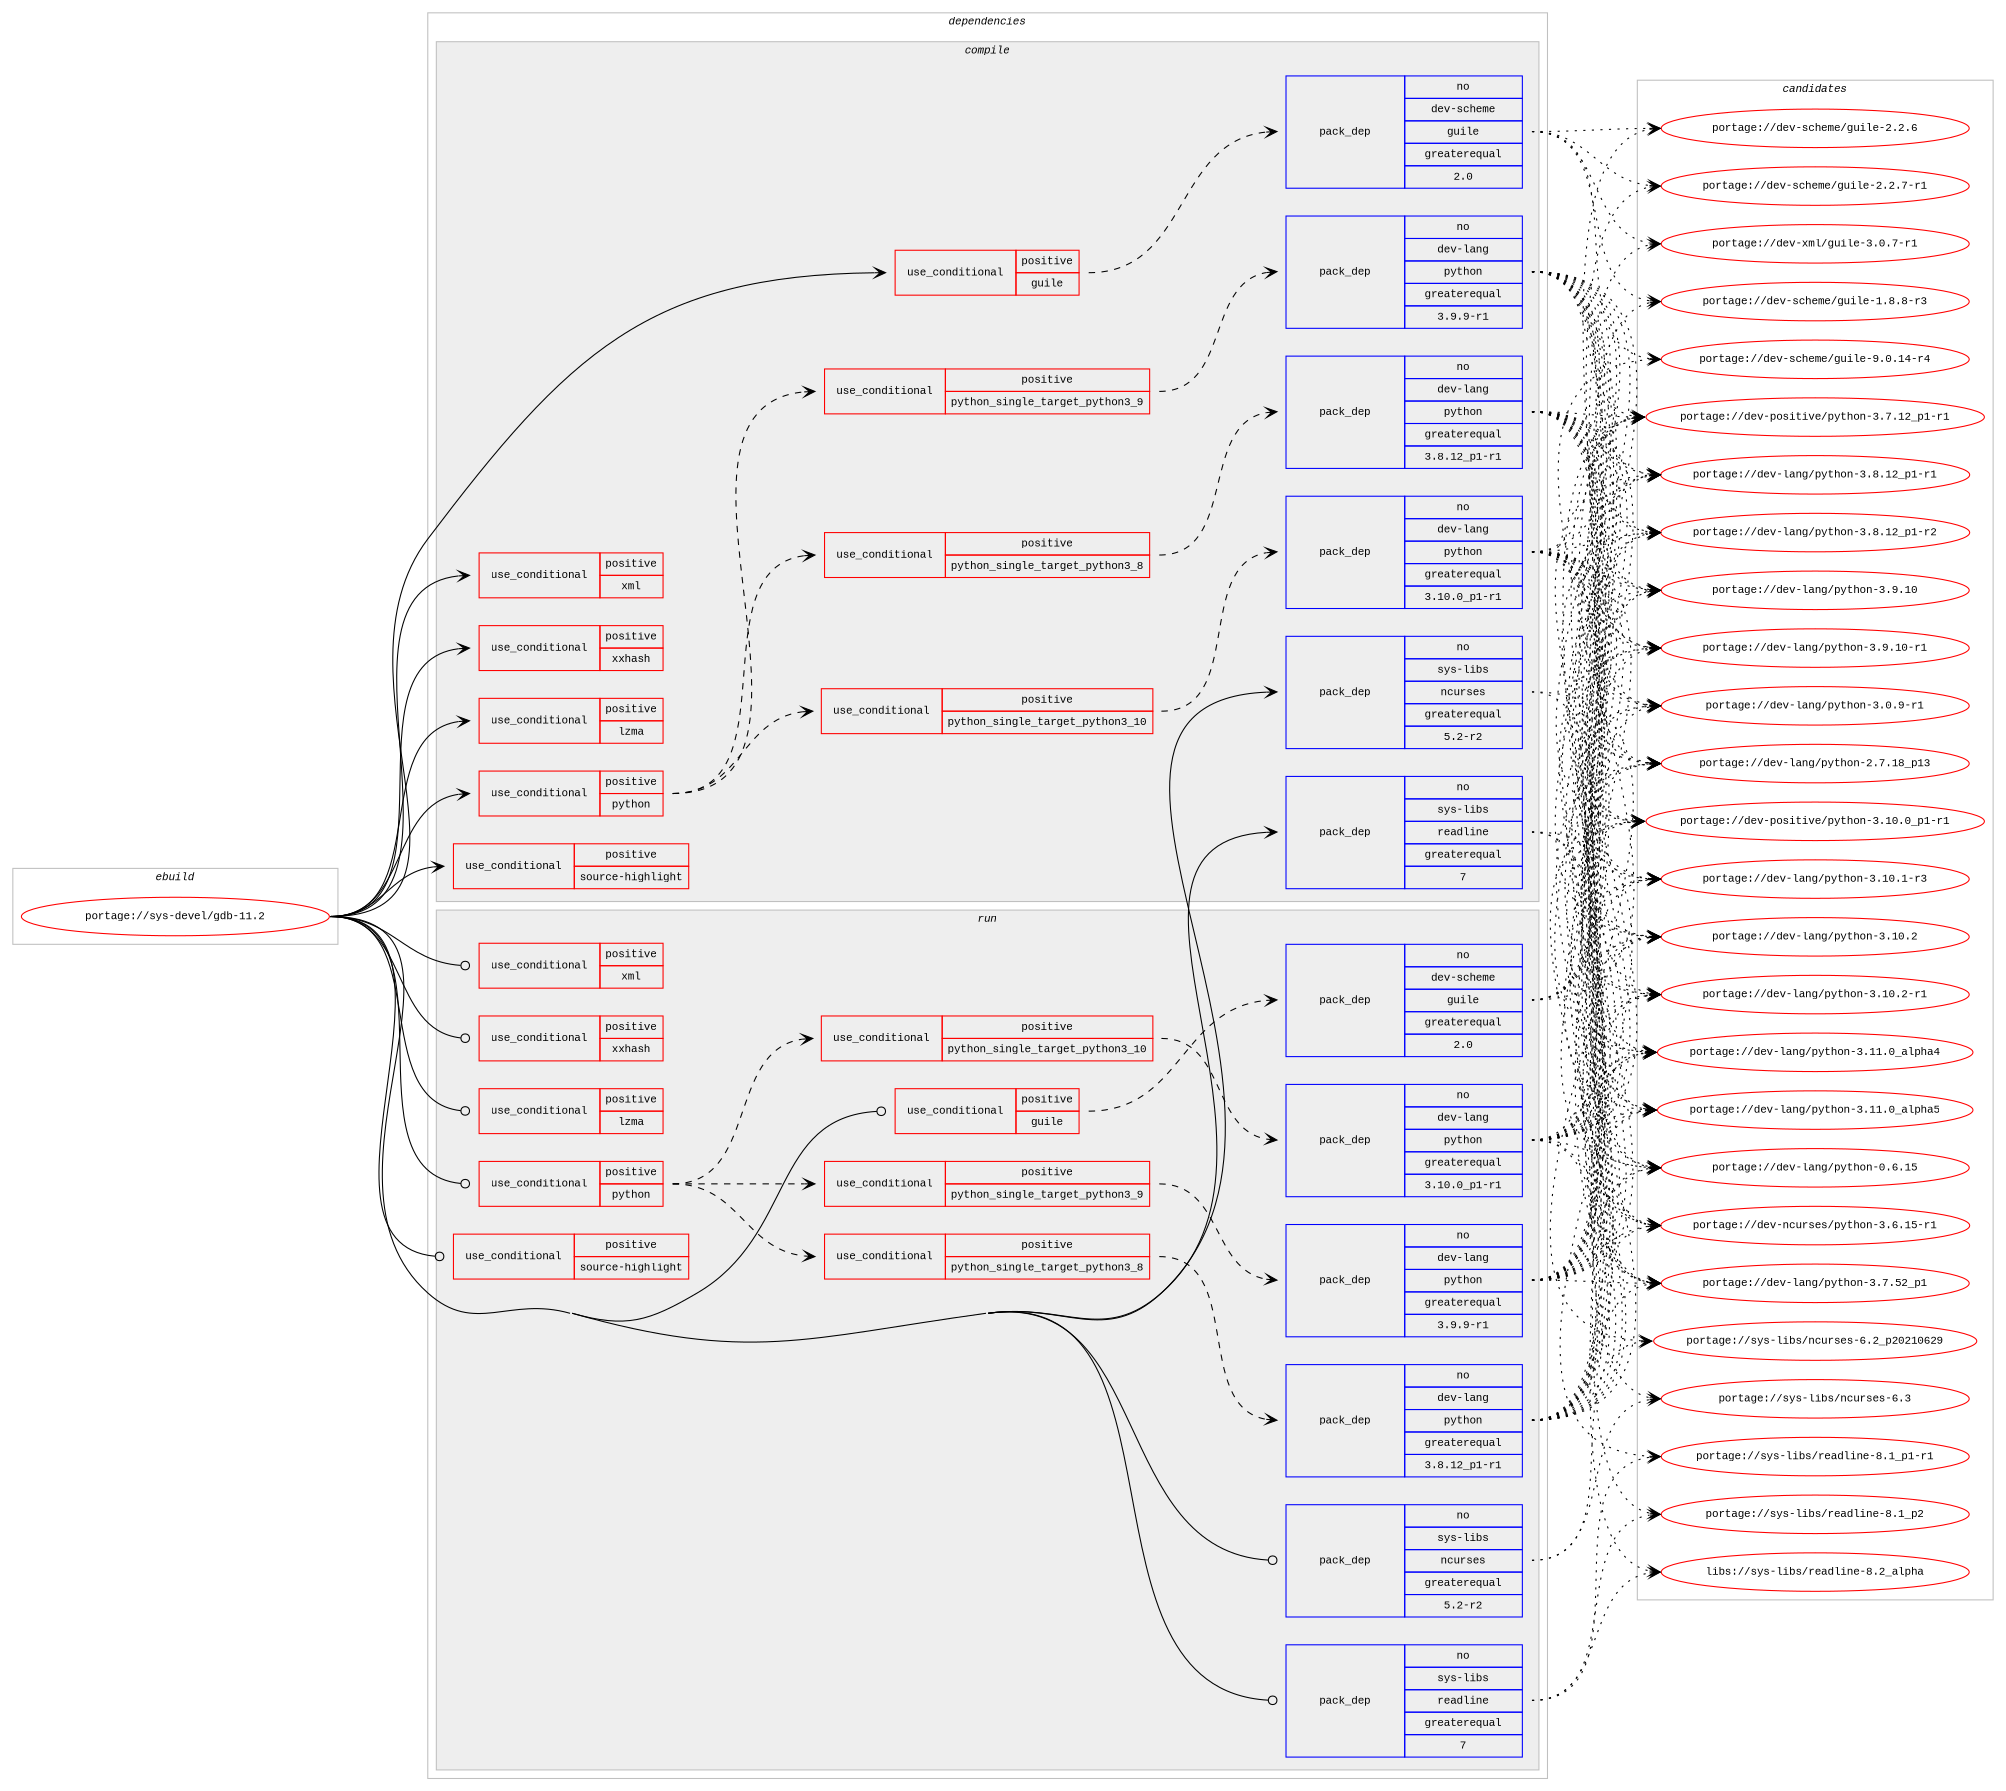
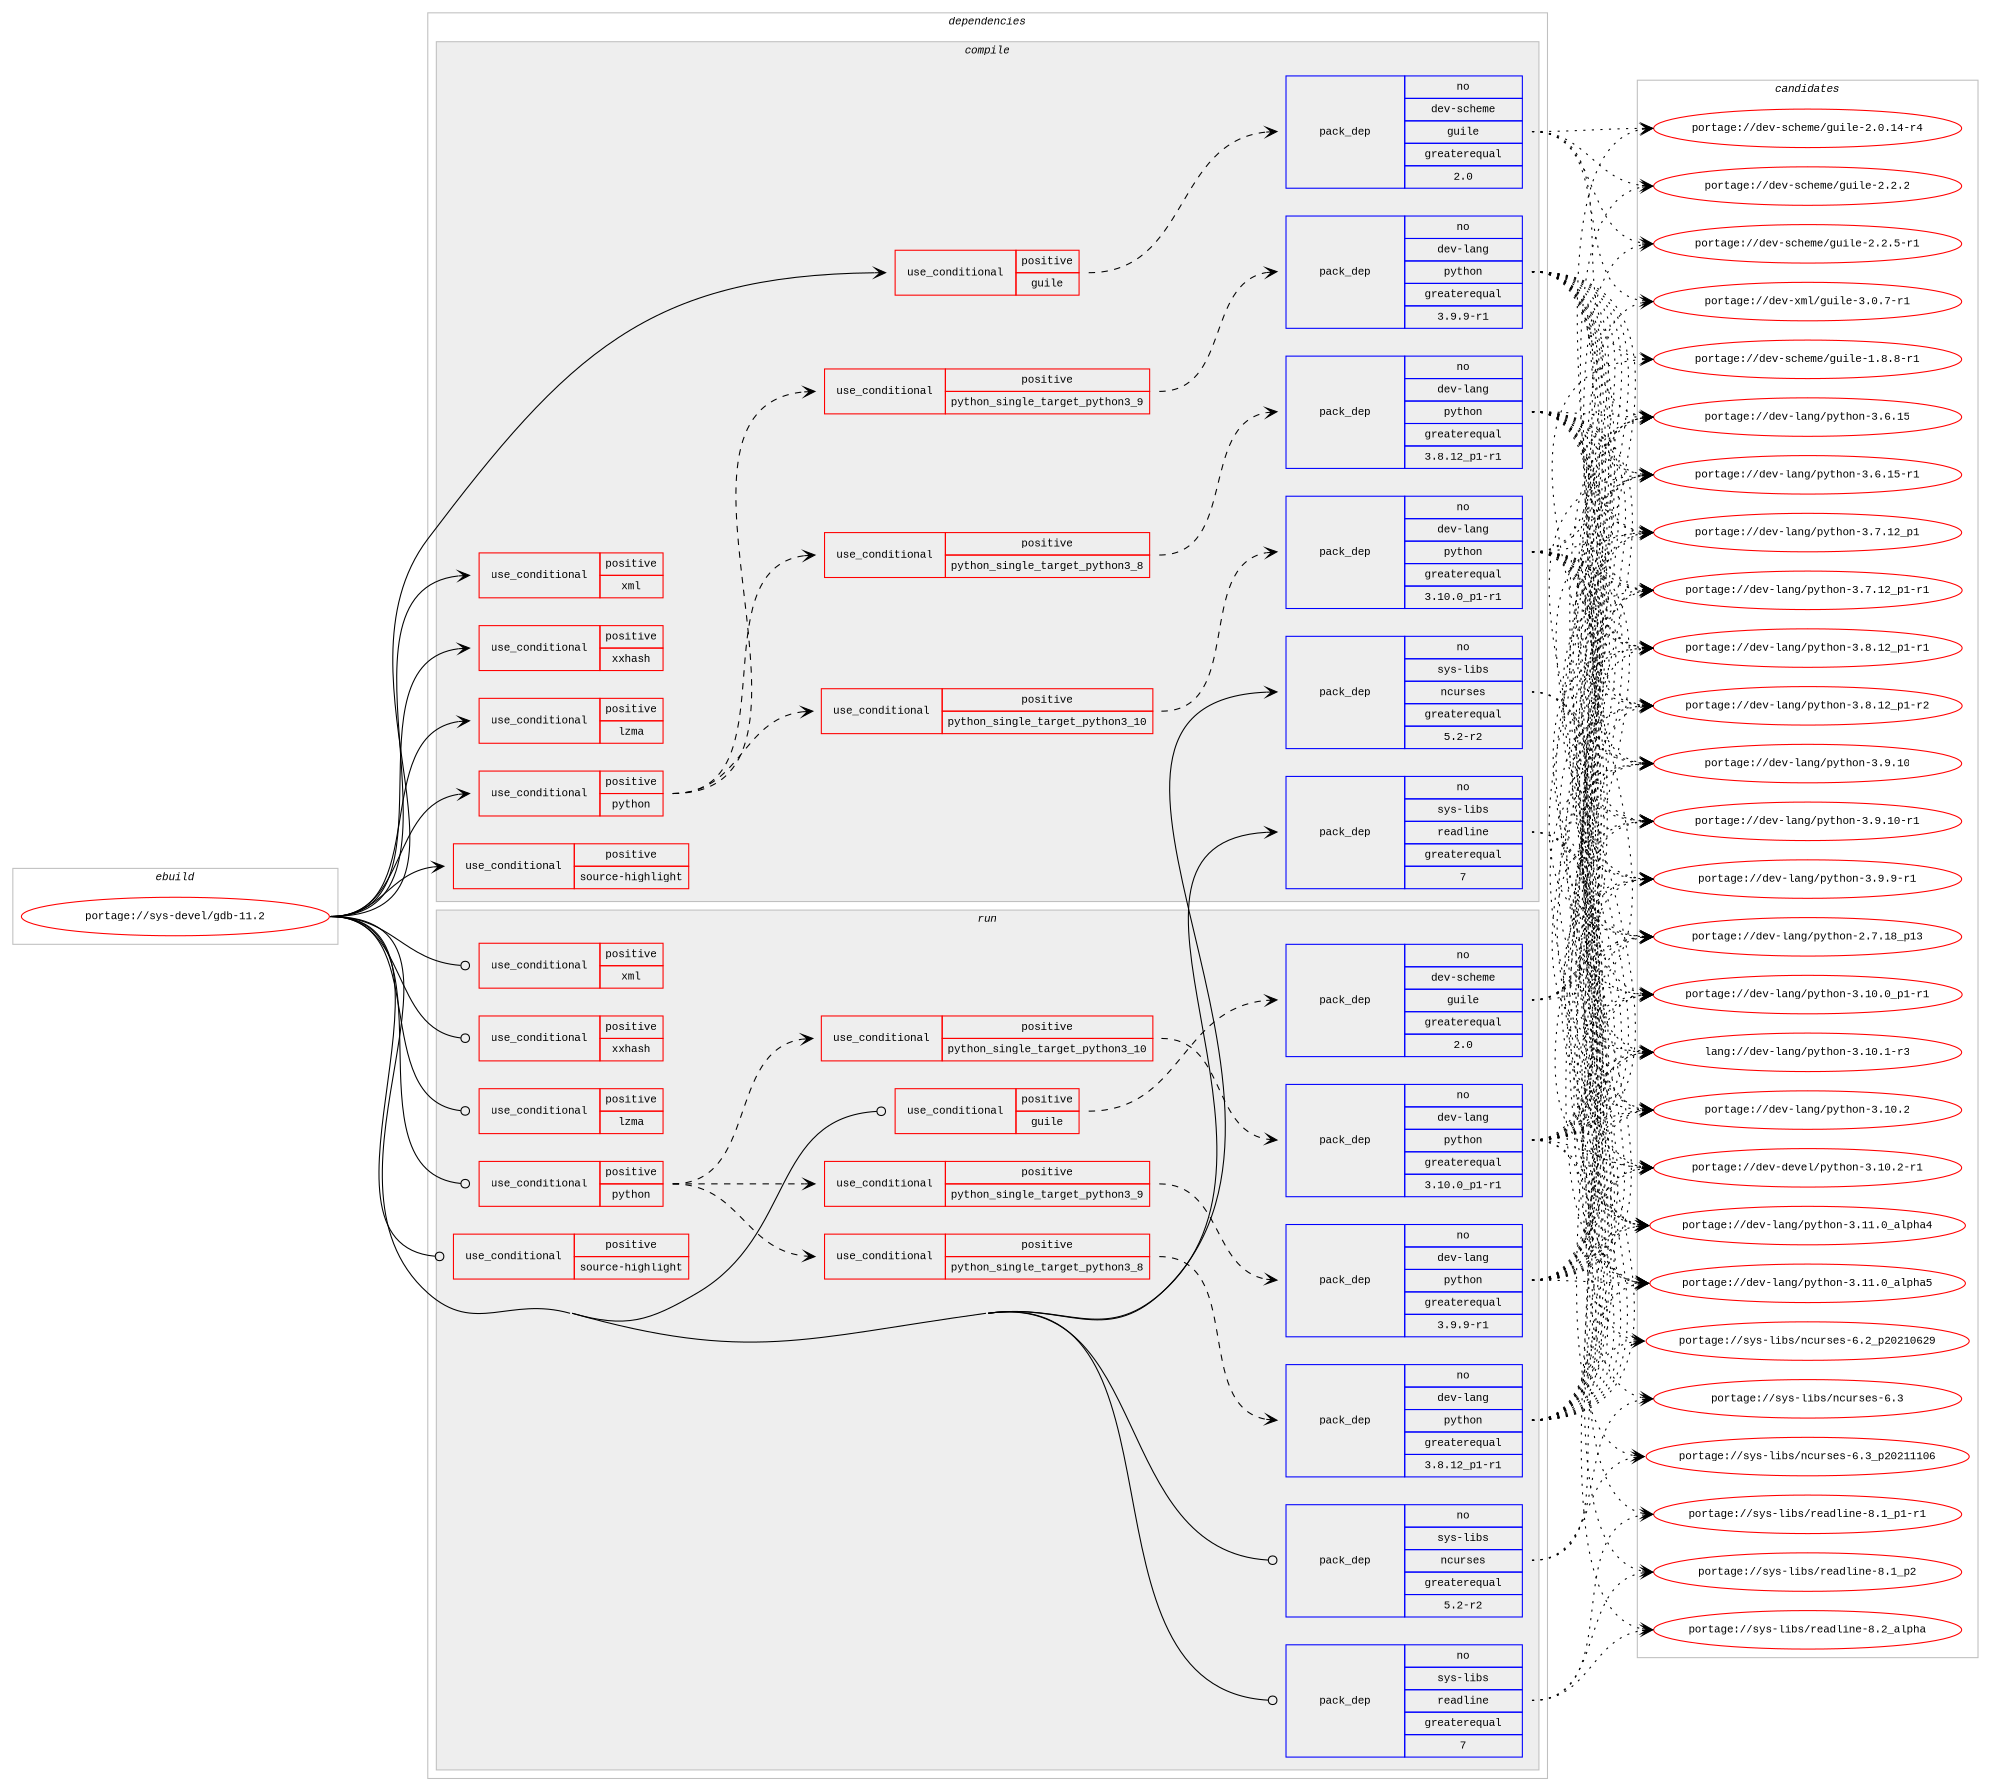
node "portage://dev-scheme/guile-2.2.6": label "portage://dev-scheme/guile-2.2.6" -> "portage://dev-scheme/guile-2.2.2"
node "portage://dev-scheme/guile-2.2.7-r1": label "portage://dev-scheme/guile-2.2.7-r1" -> "portage://dev-scheme/guile-2.2.5-r1"
node "portage://dev-scheme/guile-1.8.8-r3": label "portage://dev-scheme/guile-1.8.8-r3" -> "portage://dev-scheme/guile-1.8.8-r1"
node "portage://dev-scheme/guile-9.0.14-r4": label "portage://dev-scheme/guile-9.0.14-r4" -> "portage://dev-scheme/guile-2.0.14-r4"
node "portage://dev-positive/python-3.7.12_p1-r1": label "portage://dev-positive/python-3.7.12_p1-r1" -> "portage://dev-lang/python-3.7.12_p1-r1"
node "portage://dev-lang/python-3.0.9-r1": label "portage://dev-lang/python-3.0.9-r1" -> "portage://dev-lang/python-3.9.9-r1"
node "portage://dev-positive/python-3.10.0_p1-r1": label "portage://dev-positive/python-3.10.0_p1-r1" -> "portage://dev-lang/python-3.10.0_p1-r1"
node "portage://dev-lang/python-3.10.1-r3": label "portage://dev-lang/python-3.10.1-r3" -> "lang://dev-lang/python-3.10.1-r3"
node "portage://dev-lang/python-3.10.2-r1": label "portage://dev-lang/python-3.10.2-r1" -> "portage://dev-devel/python-3.10.2-r1"
node "portage://dev-lang/python-0.6.15": label "portage://dev-lang/python-0.6.15" -> "portage://dev-lang/python-3.6.15"
node "portage://dev-ncurses/python-3.6.15-r1": label "portage://dev-ncurses/python-3.6.15-r1" -> "portage://dev-lang/python-3.6.15-r1"
node "portage://dev-lang/python-3.7.52_p1": label "portage://dev-lang/python-3.7.52_p1" -> "portage://dev-lang/python-3.7.12_p1"
node "portage://sys-libs/ncurses-6.3_p20211106": added
node "libs://sys-libs/readline-8.2_alpha": label "libs://sys-libs/readline-8.2_alpha" -> "portage://sys-libs/readline-8.2_alpha"
